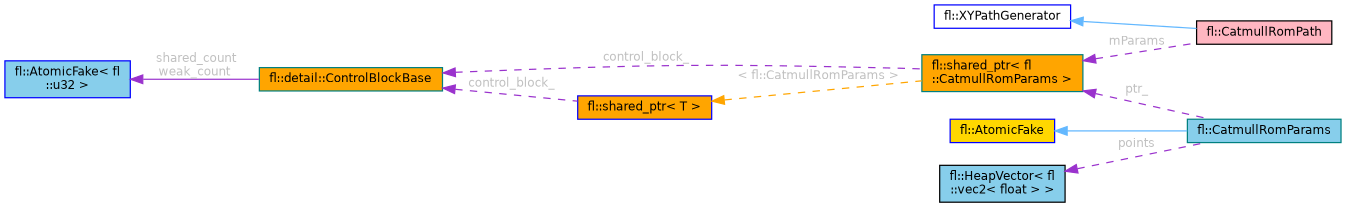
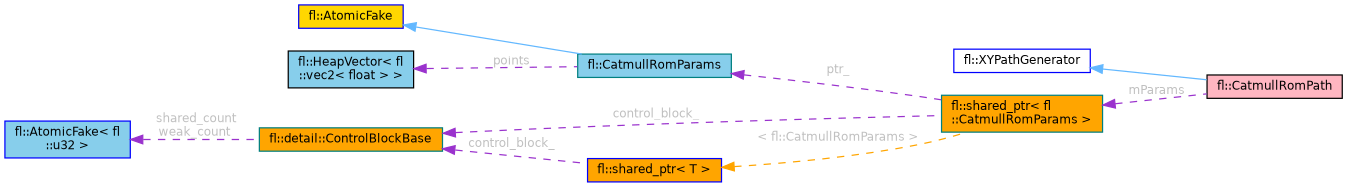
edge "fl::detail::ControlBlockBase" -> "fl::AtomicFake< fl ::u32 >": style solid -> dashed
edge "fl::CatmullRomParams" -> "fl::shared_ptr< fl ::CatmullRomParams >": reversed
